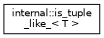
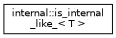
node "internal::is_tuple _like_< T >": label "internal::is_tuple _like_< T >" -> "internal::is_internal _like_< T >"
